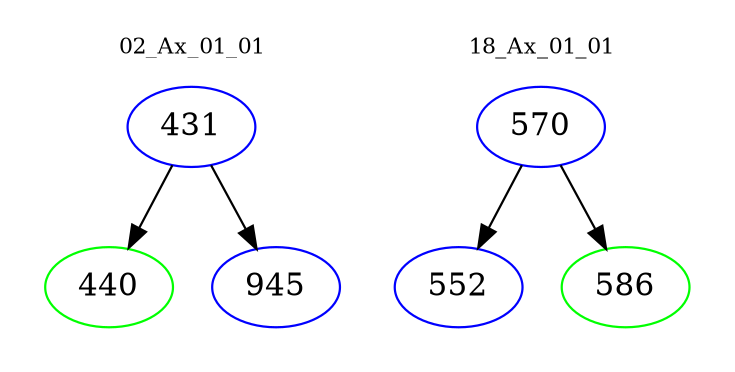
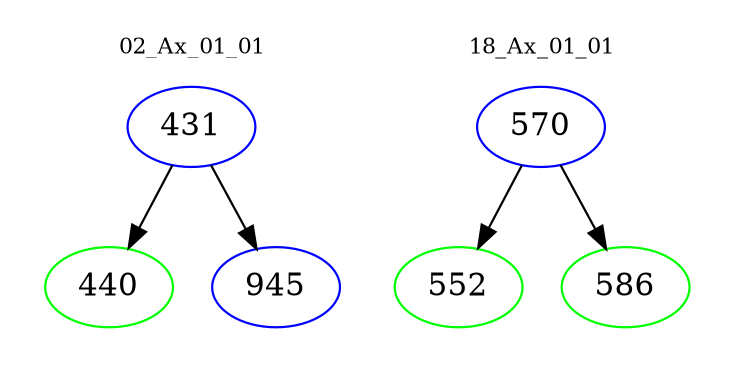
node "552": color blue -> green
